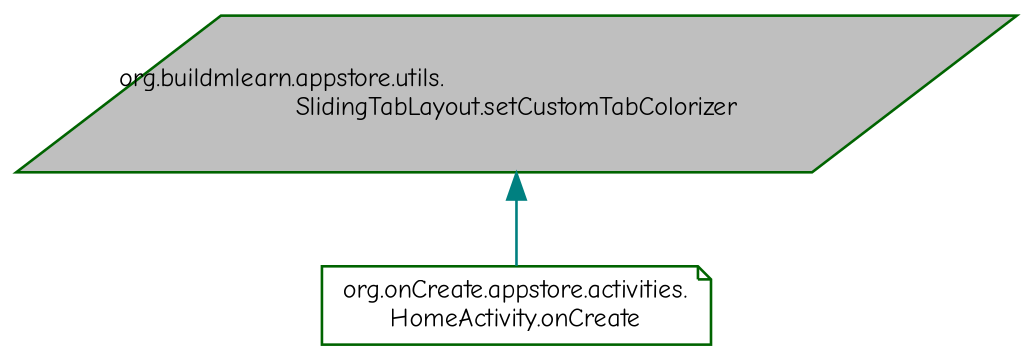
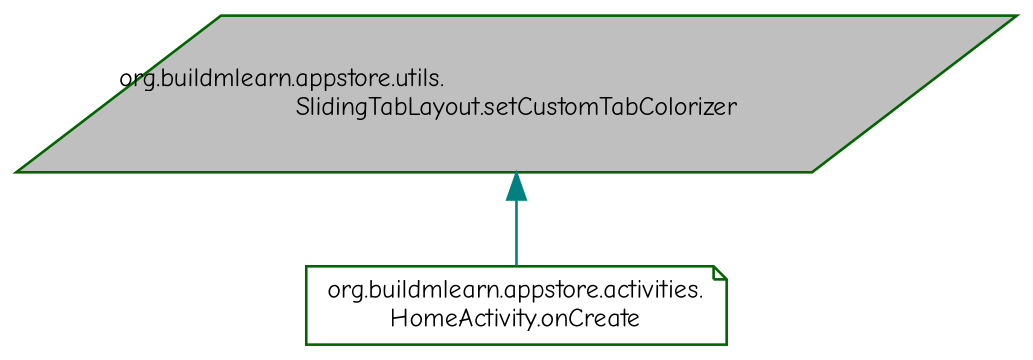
node "org.onCreate.appstore.activities. HomeActivity.onCreate": label "org.onCreate.appstore.activities. HomeActivity.onCreate" -> "org.buildmlearn.appstore.activities. HomeActivity.onCreate"
